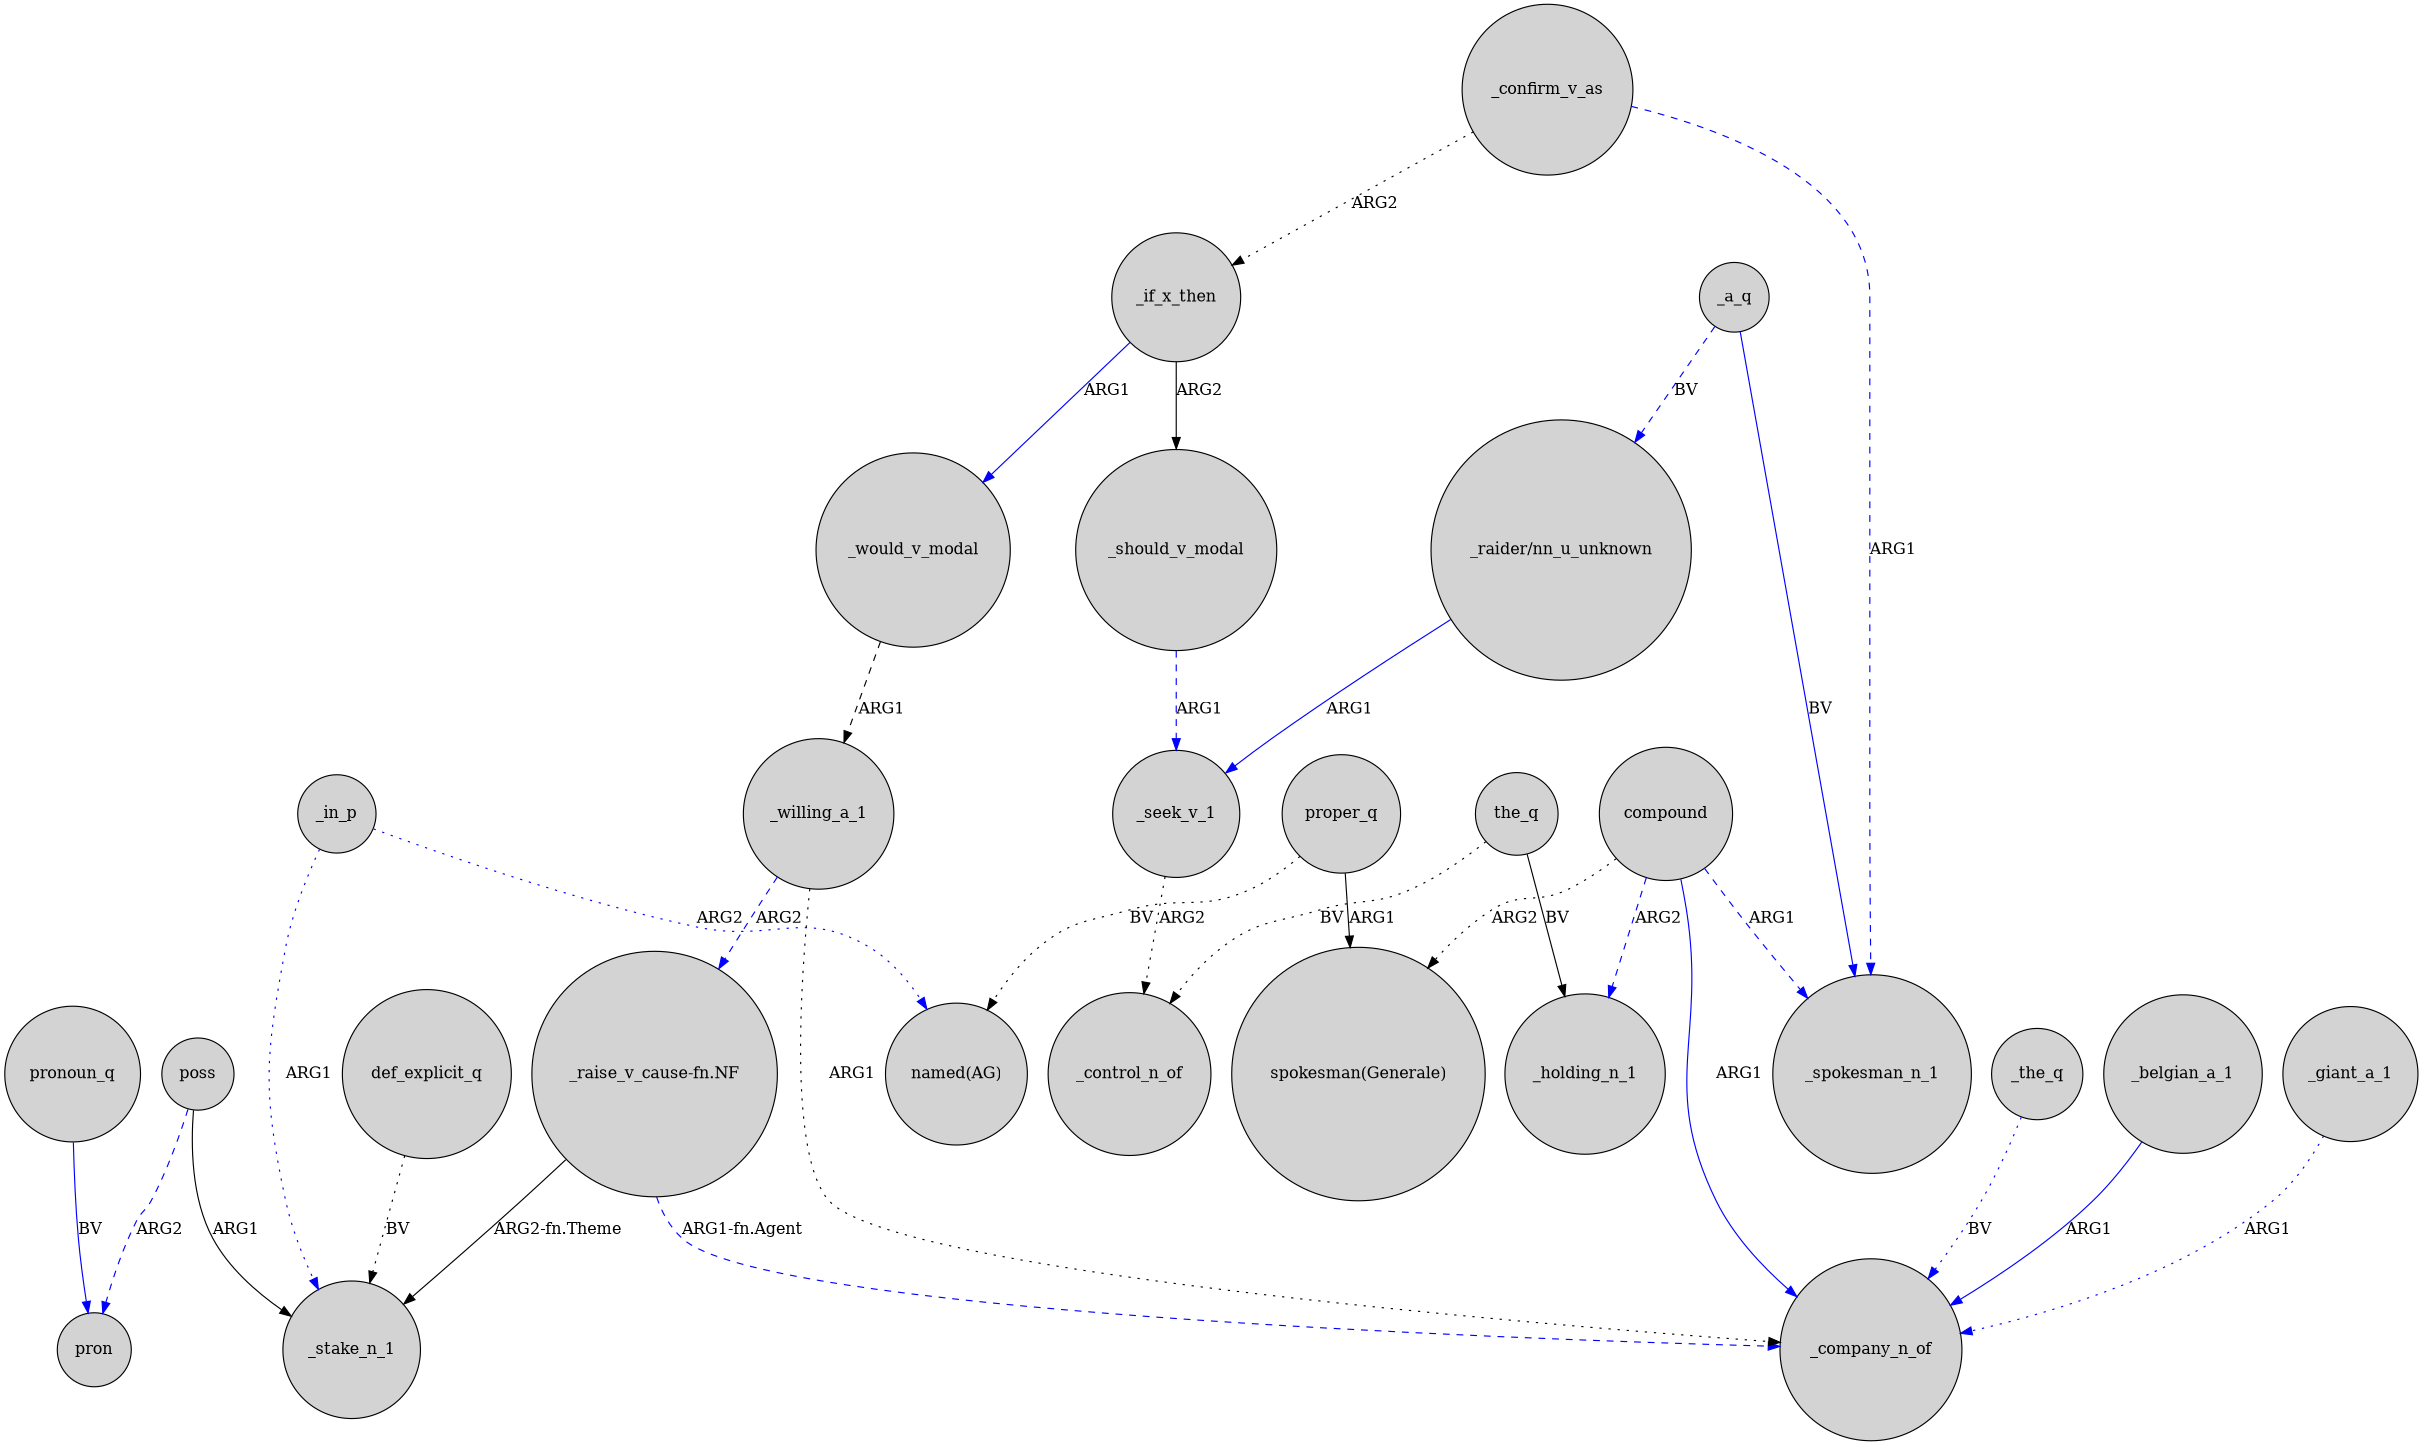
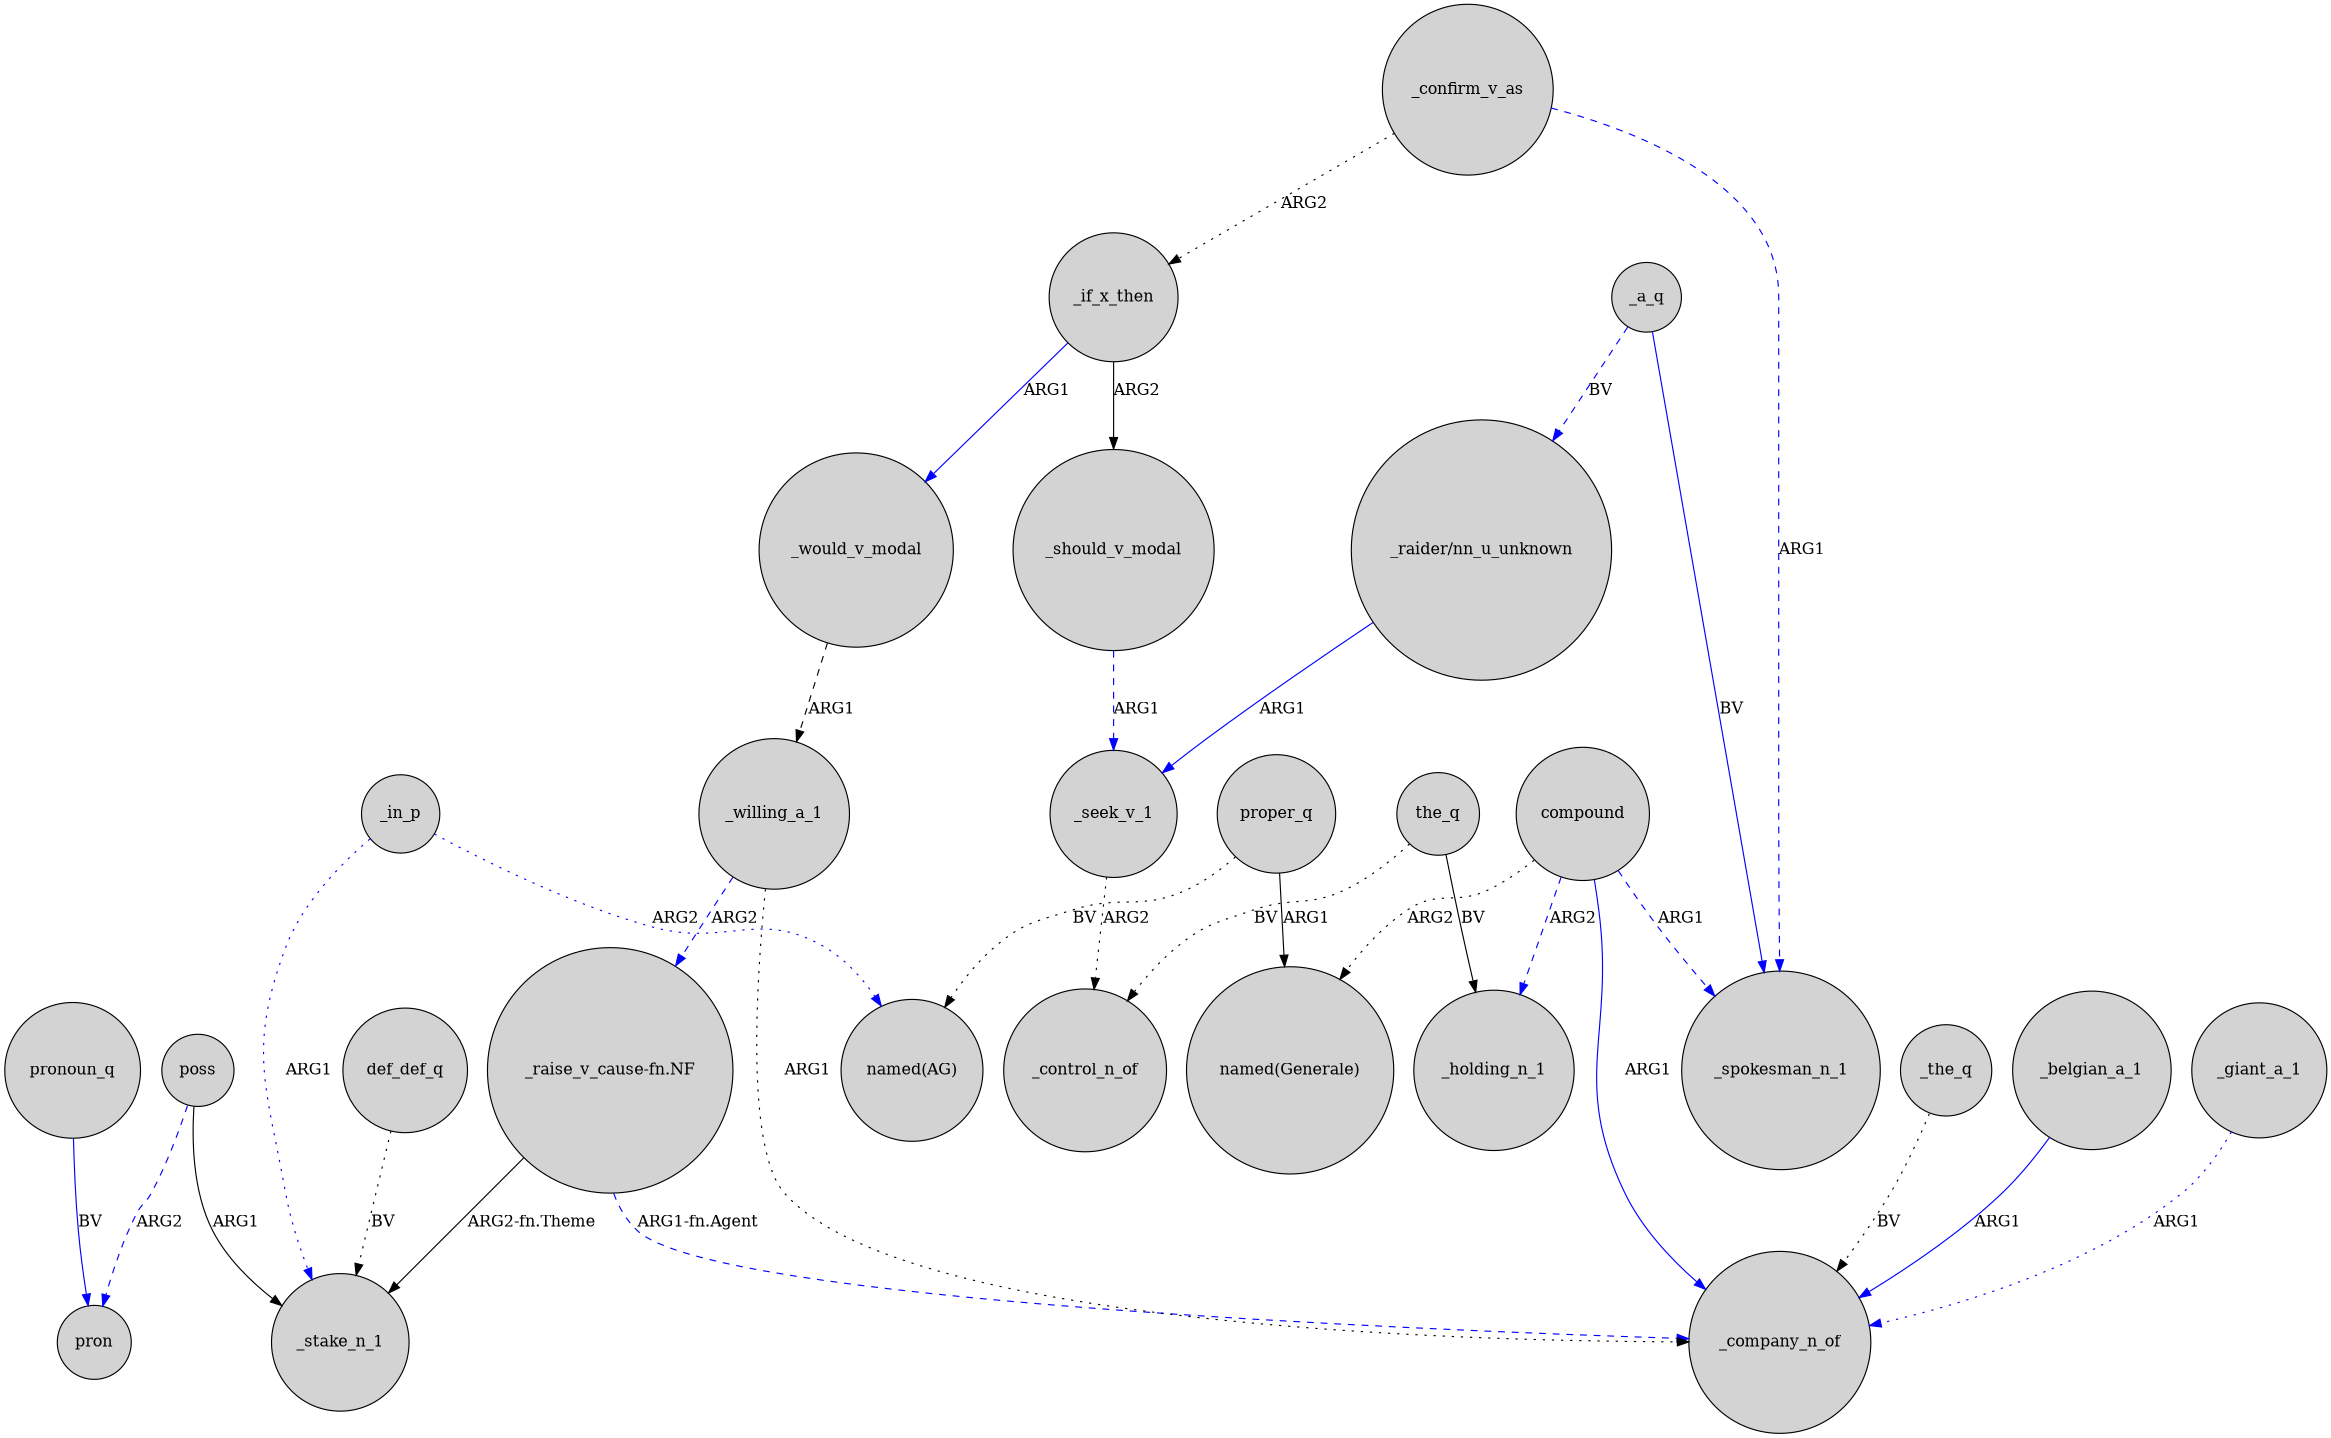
node "def_explicit_q": label "def_explicit_q" -> "def_def_q"
node "spokesman(Generale)": label "spokesman(Generale)" -> "named(Generale)"
edge "_the_q" -> "_company_n_of": color blue -> black
